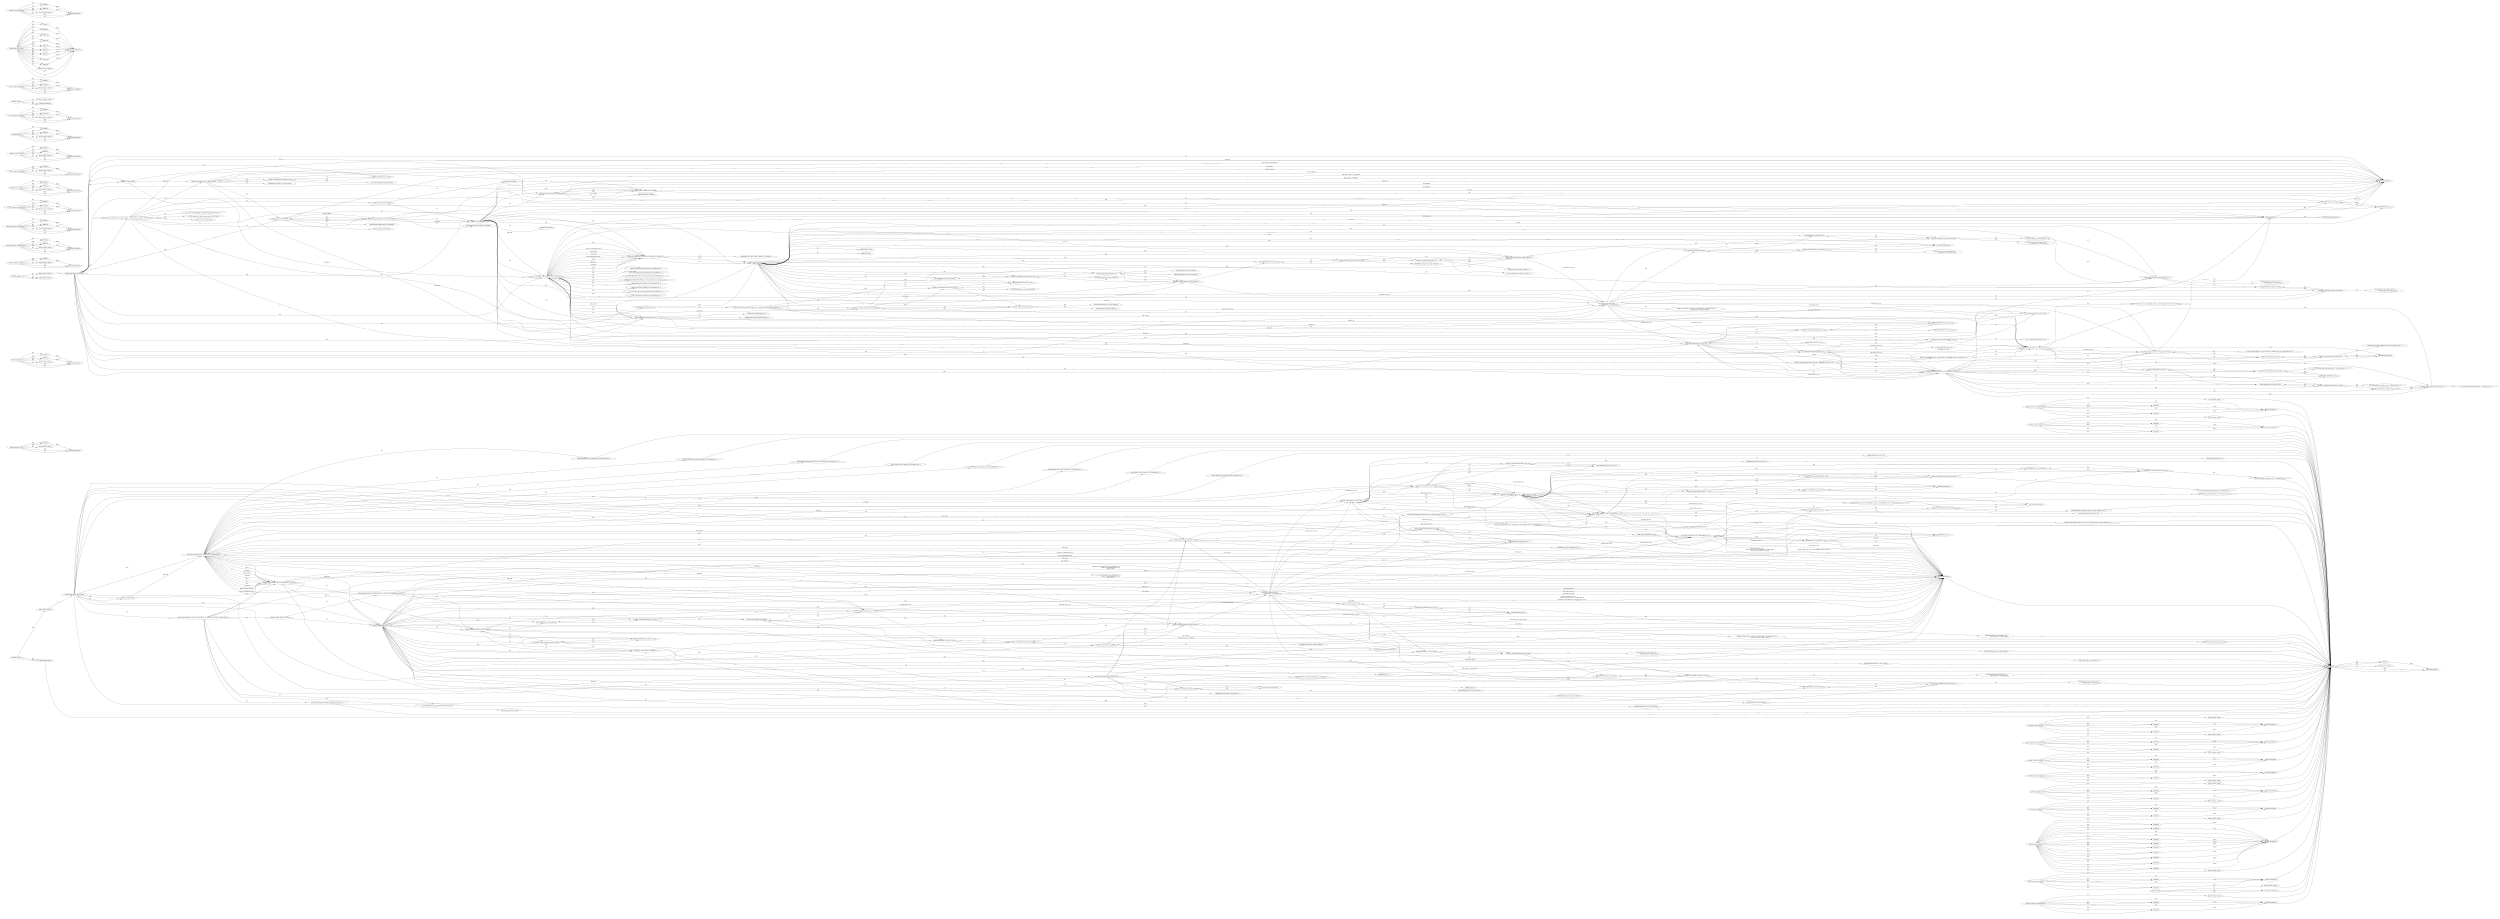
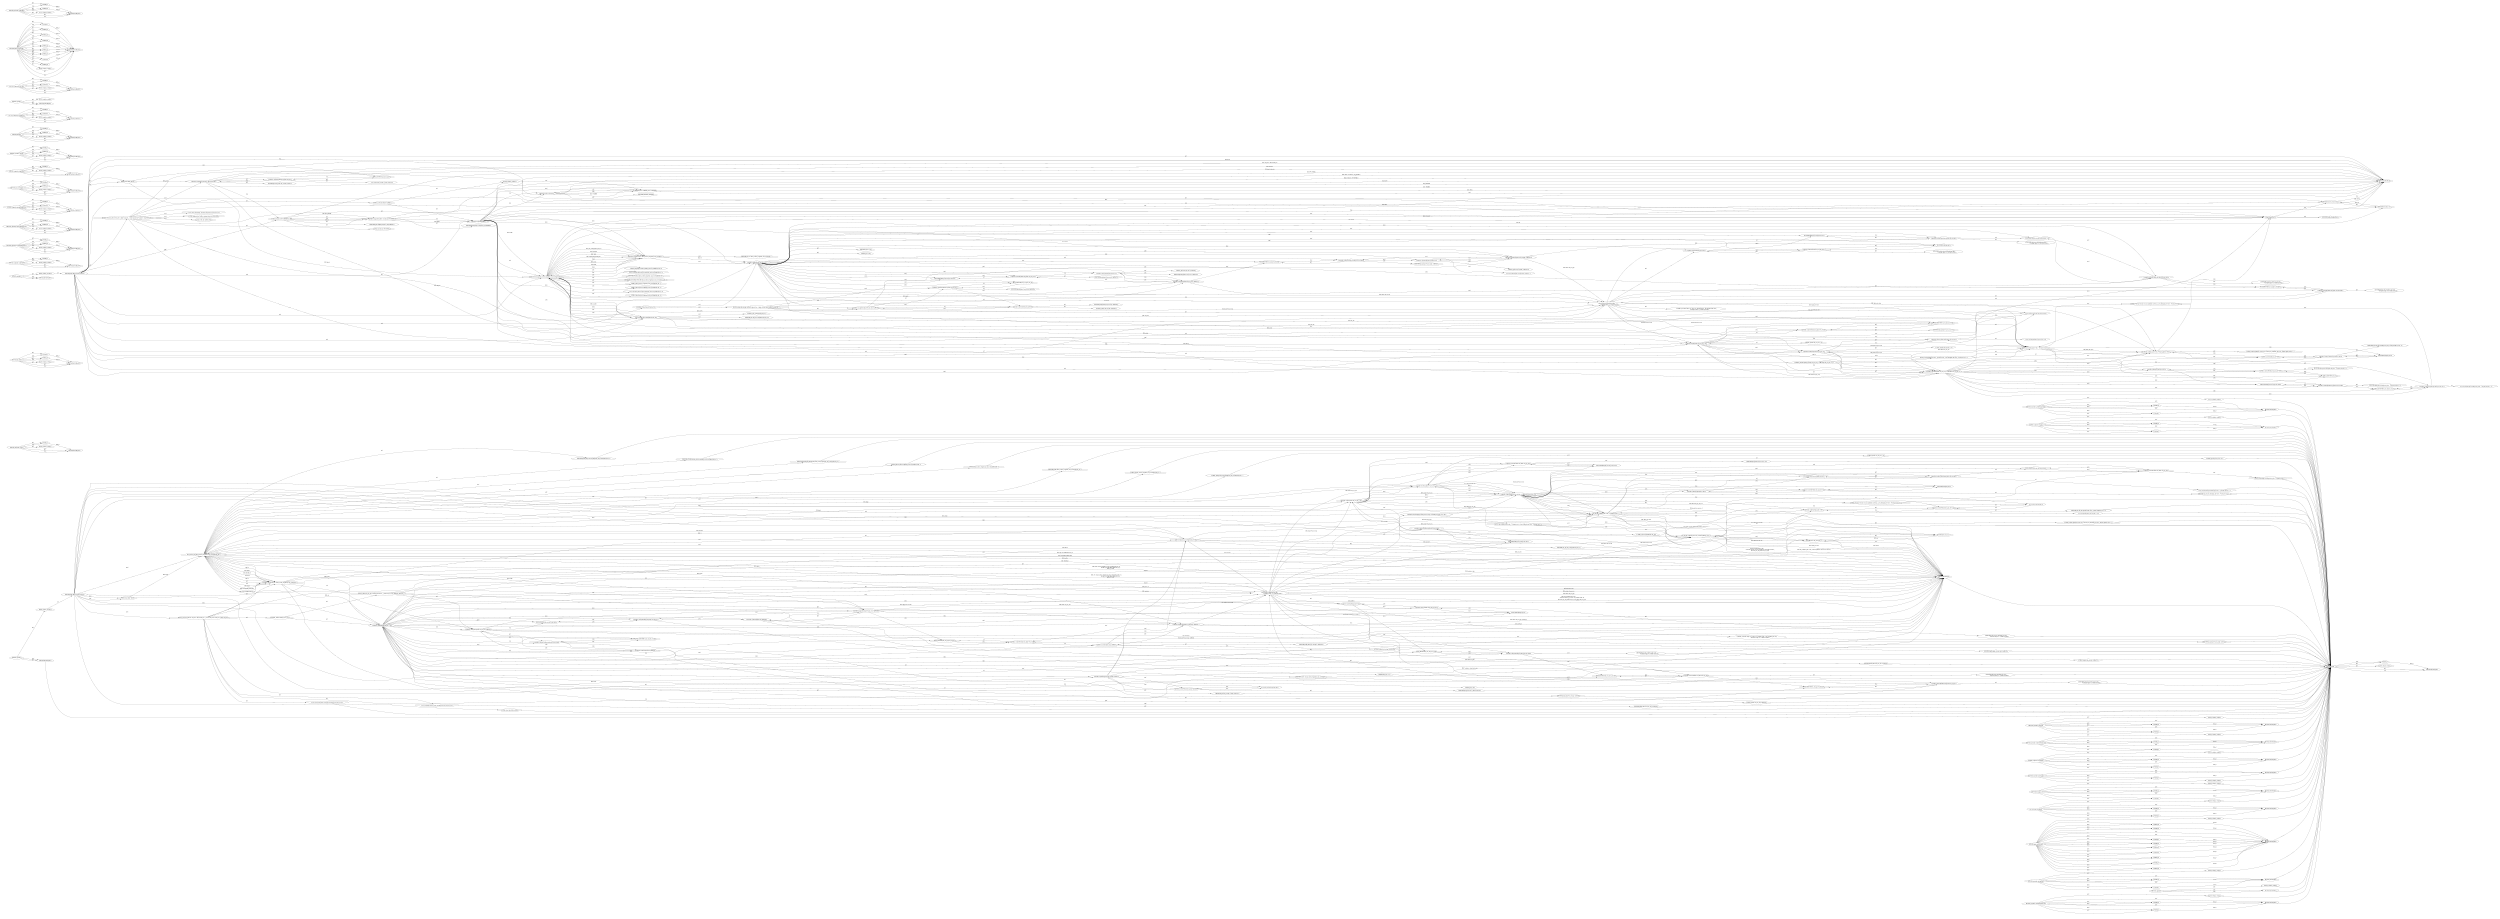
node "(IDENTIFIER,buffer,!buffer)": removed
